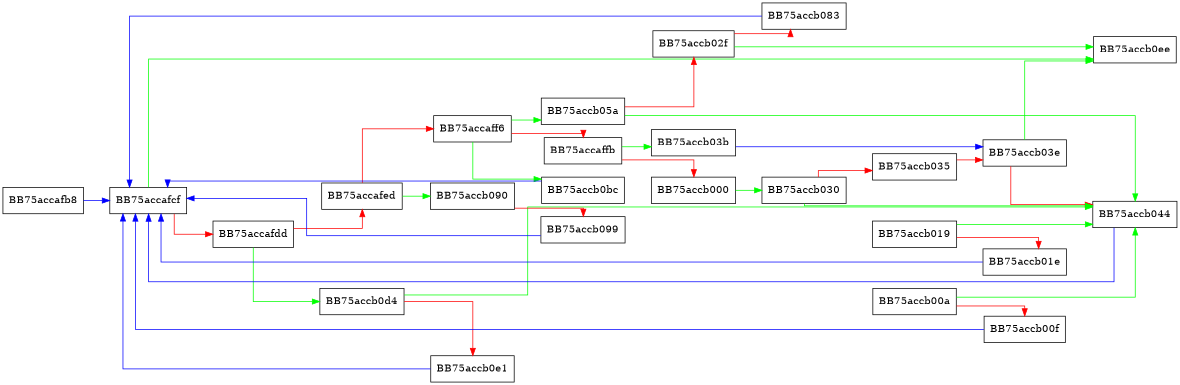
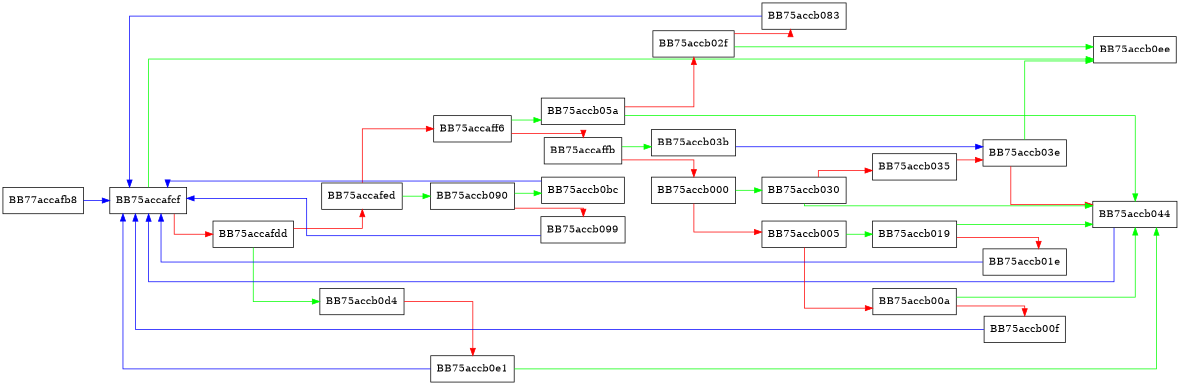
edge "BB75accaff6" -> "BB75accb0bc": now "BB75accb090" -> "BB75accb0bc"
node "BB75accafb8": label "BB75accafb8" -> "BB77accafb8"
edge "BB75accb0d4" -> "BB75accb044": now "BB75accb0e1" -> "BB75accb044"
node "BB75accb005": added
